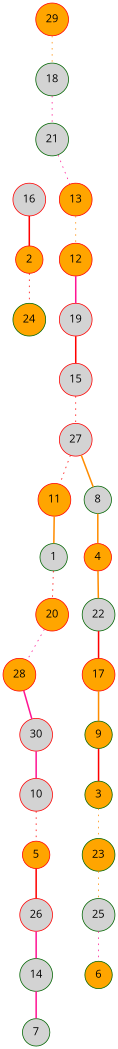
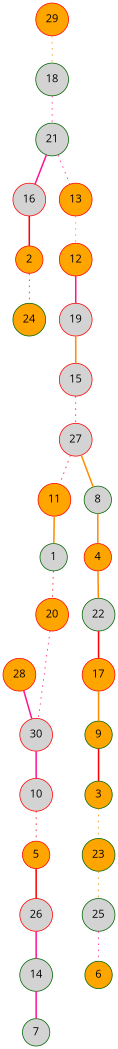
edge "21" -- "16": added
edge "19" -- "15": color red -> darkorange
edge "20" -- "28": now "20" -- "30"
